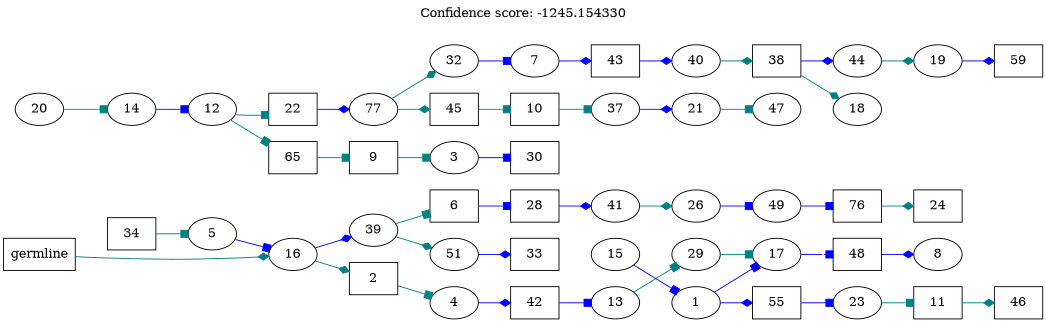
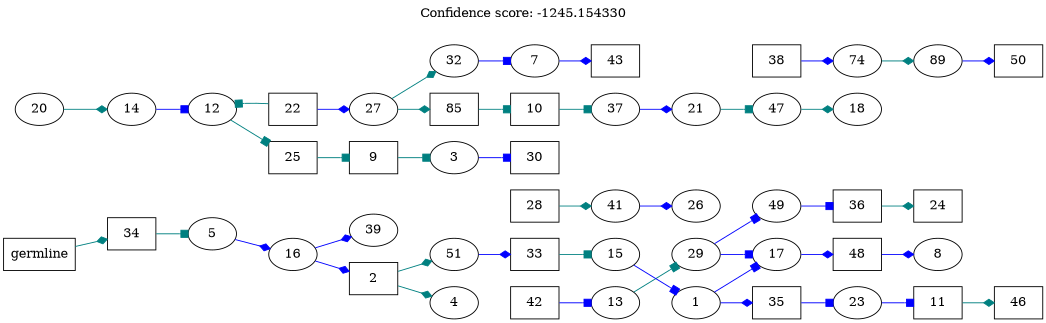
node "40": removed
node "44": label "44" -> "74"
node "19": label "19" -> "89"
node "59": label "59" -> "50"
edge "38" -> "18": now "47" -> "18"
edge "20" -> "14": arrowhead box -> diamond
node "77": label "77" -> "27"
node "45": label "45" -> "85"
edge "12" -> "22": reversed
node "65": label "65" -> "25"
node "6": removed
edge "28" -> "41": color blue -> teal
edge "41" -> "26": color teal -> blue
edge "26" -> "49": now "29" -> "49"
node "76": label "76" -> "36"
edge "39" -> "51": now "2" -> "51"
edge "5" -> "16": arrowhead box -> diamond
edge "33" -> "15": added
edge "29" -> "17": color teal -> blue
edge "17" -> "48": arrowhead box -> diamond
edge "germline" -> "16": now "germline" -> "34"
edge "16" -> "2": color teal -> blue
edge "2" -> "4": arrowhead box -> diamond
edge "4" -> "42": removed
node "55": label "55" -> "35"
edge "23" -> "11": color teal -> blue
